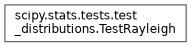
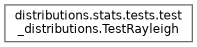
node "scipy.stats.tests.test _distributions.TestRayleigh": label "scipy.stats.tests.test _distributions.TestRayleigh" -> "distributions.stats.tests.test _distributions.TestRayleigh"
